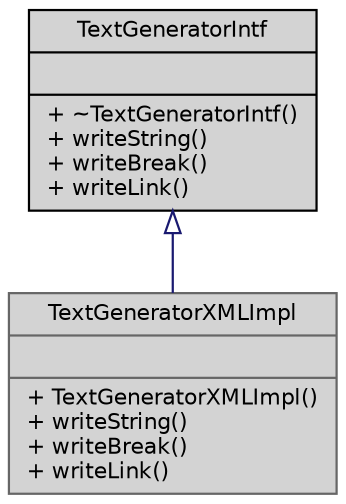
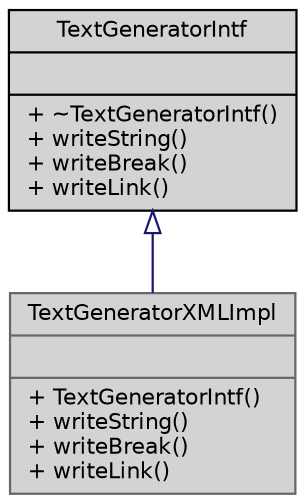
node "TextGeneratorXMLImpl": text "+ TextGeneratorXMLImpl()" -> "+ TextGeneratorIntf()"
